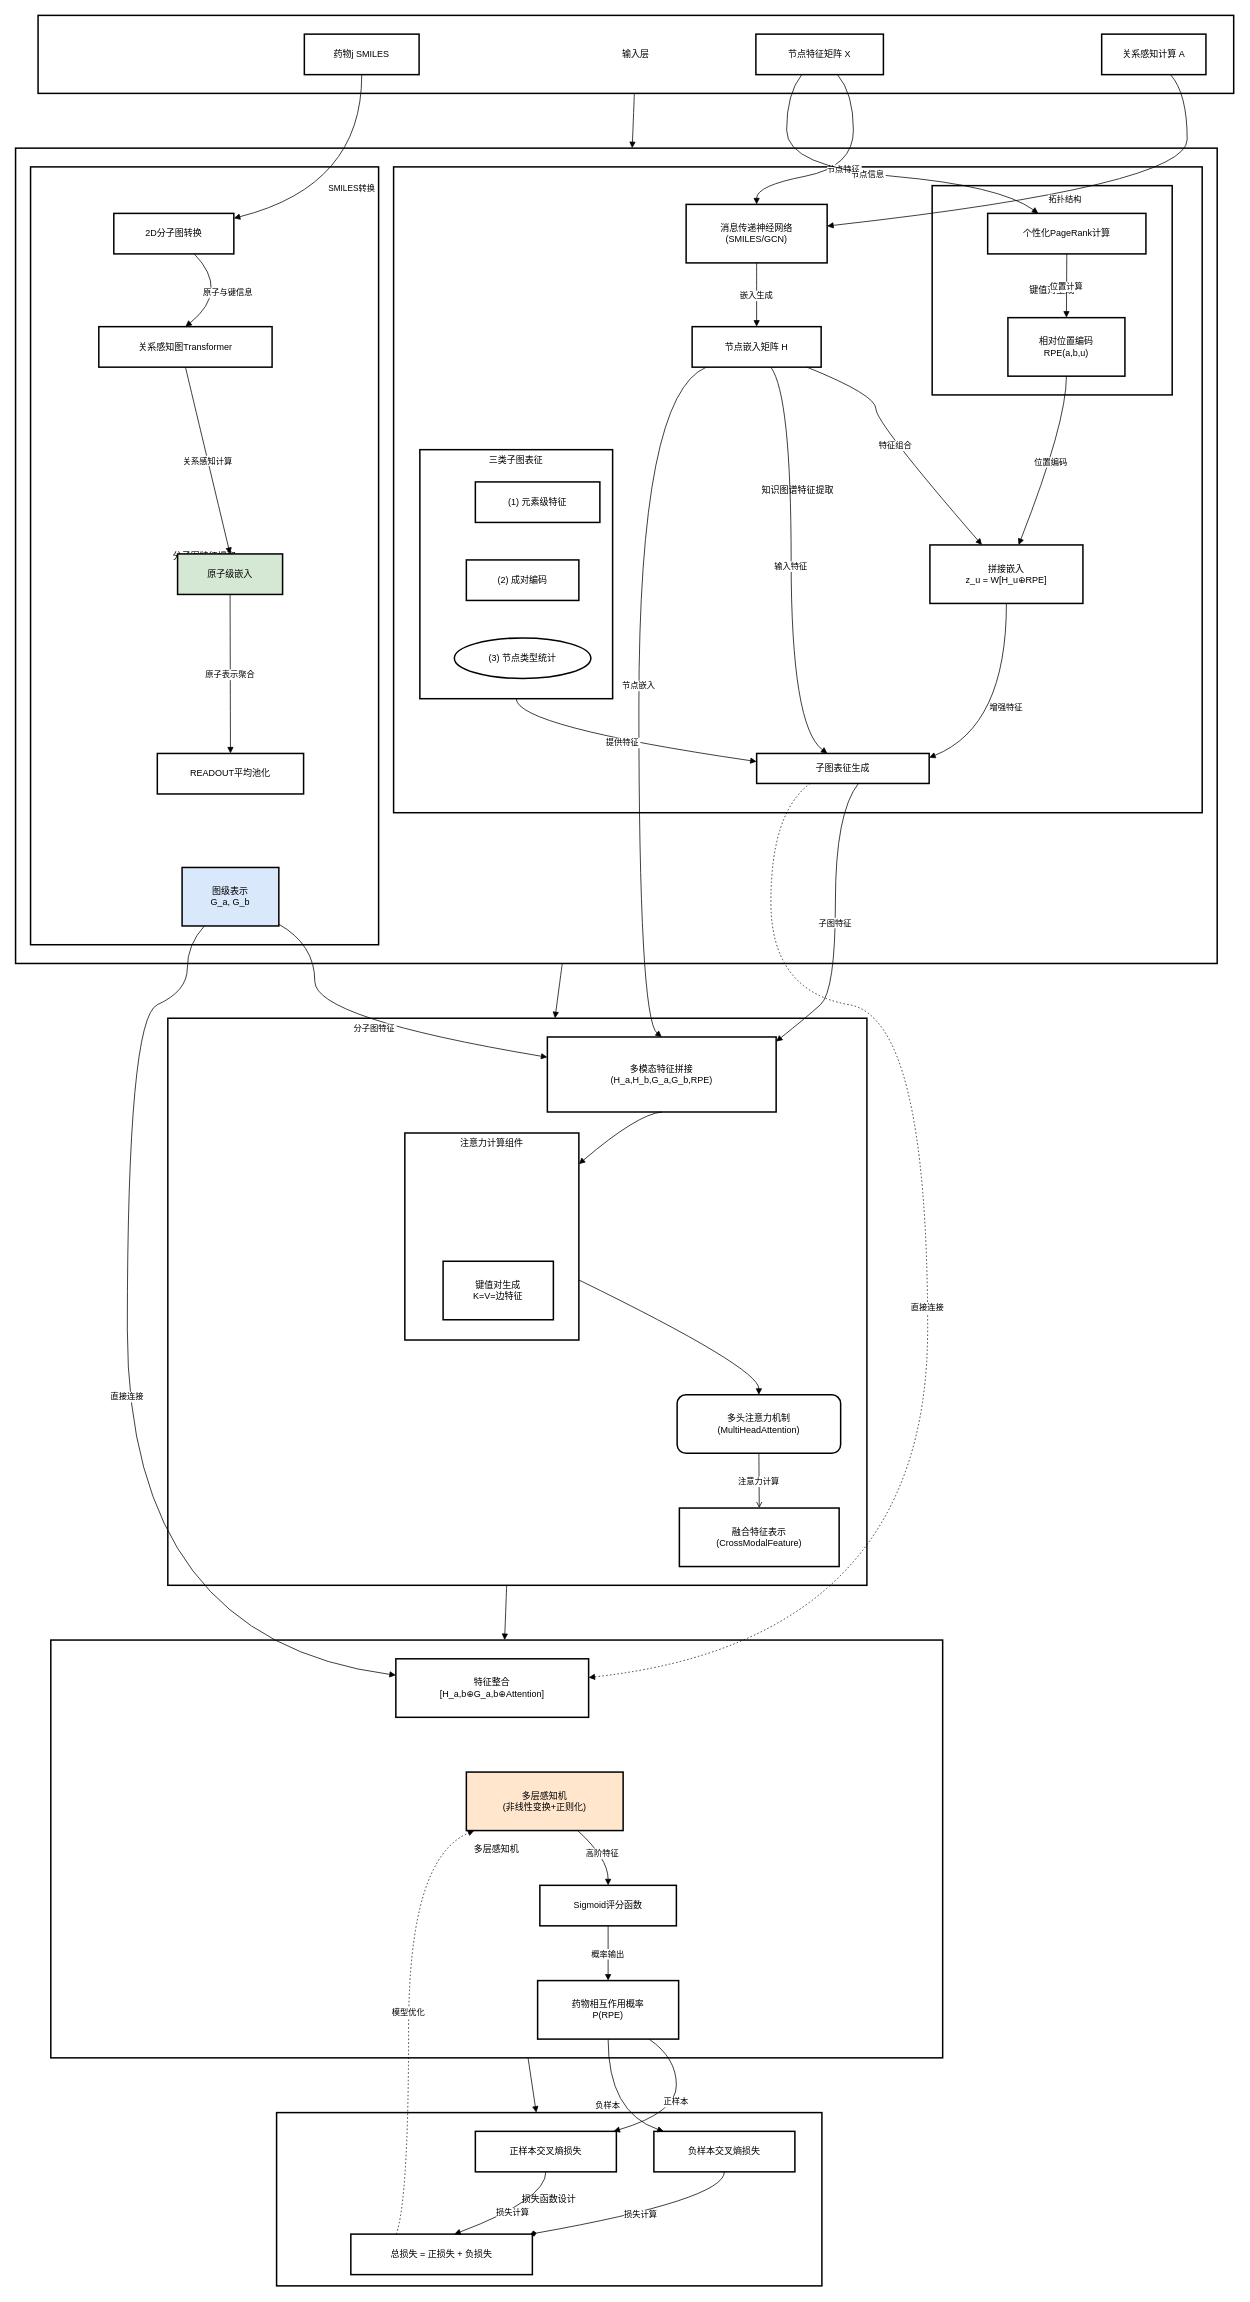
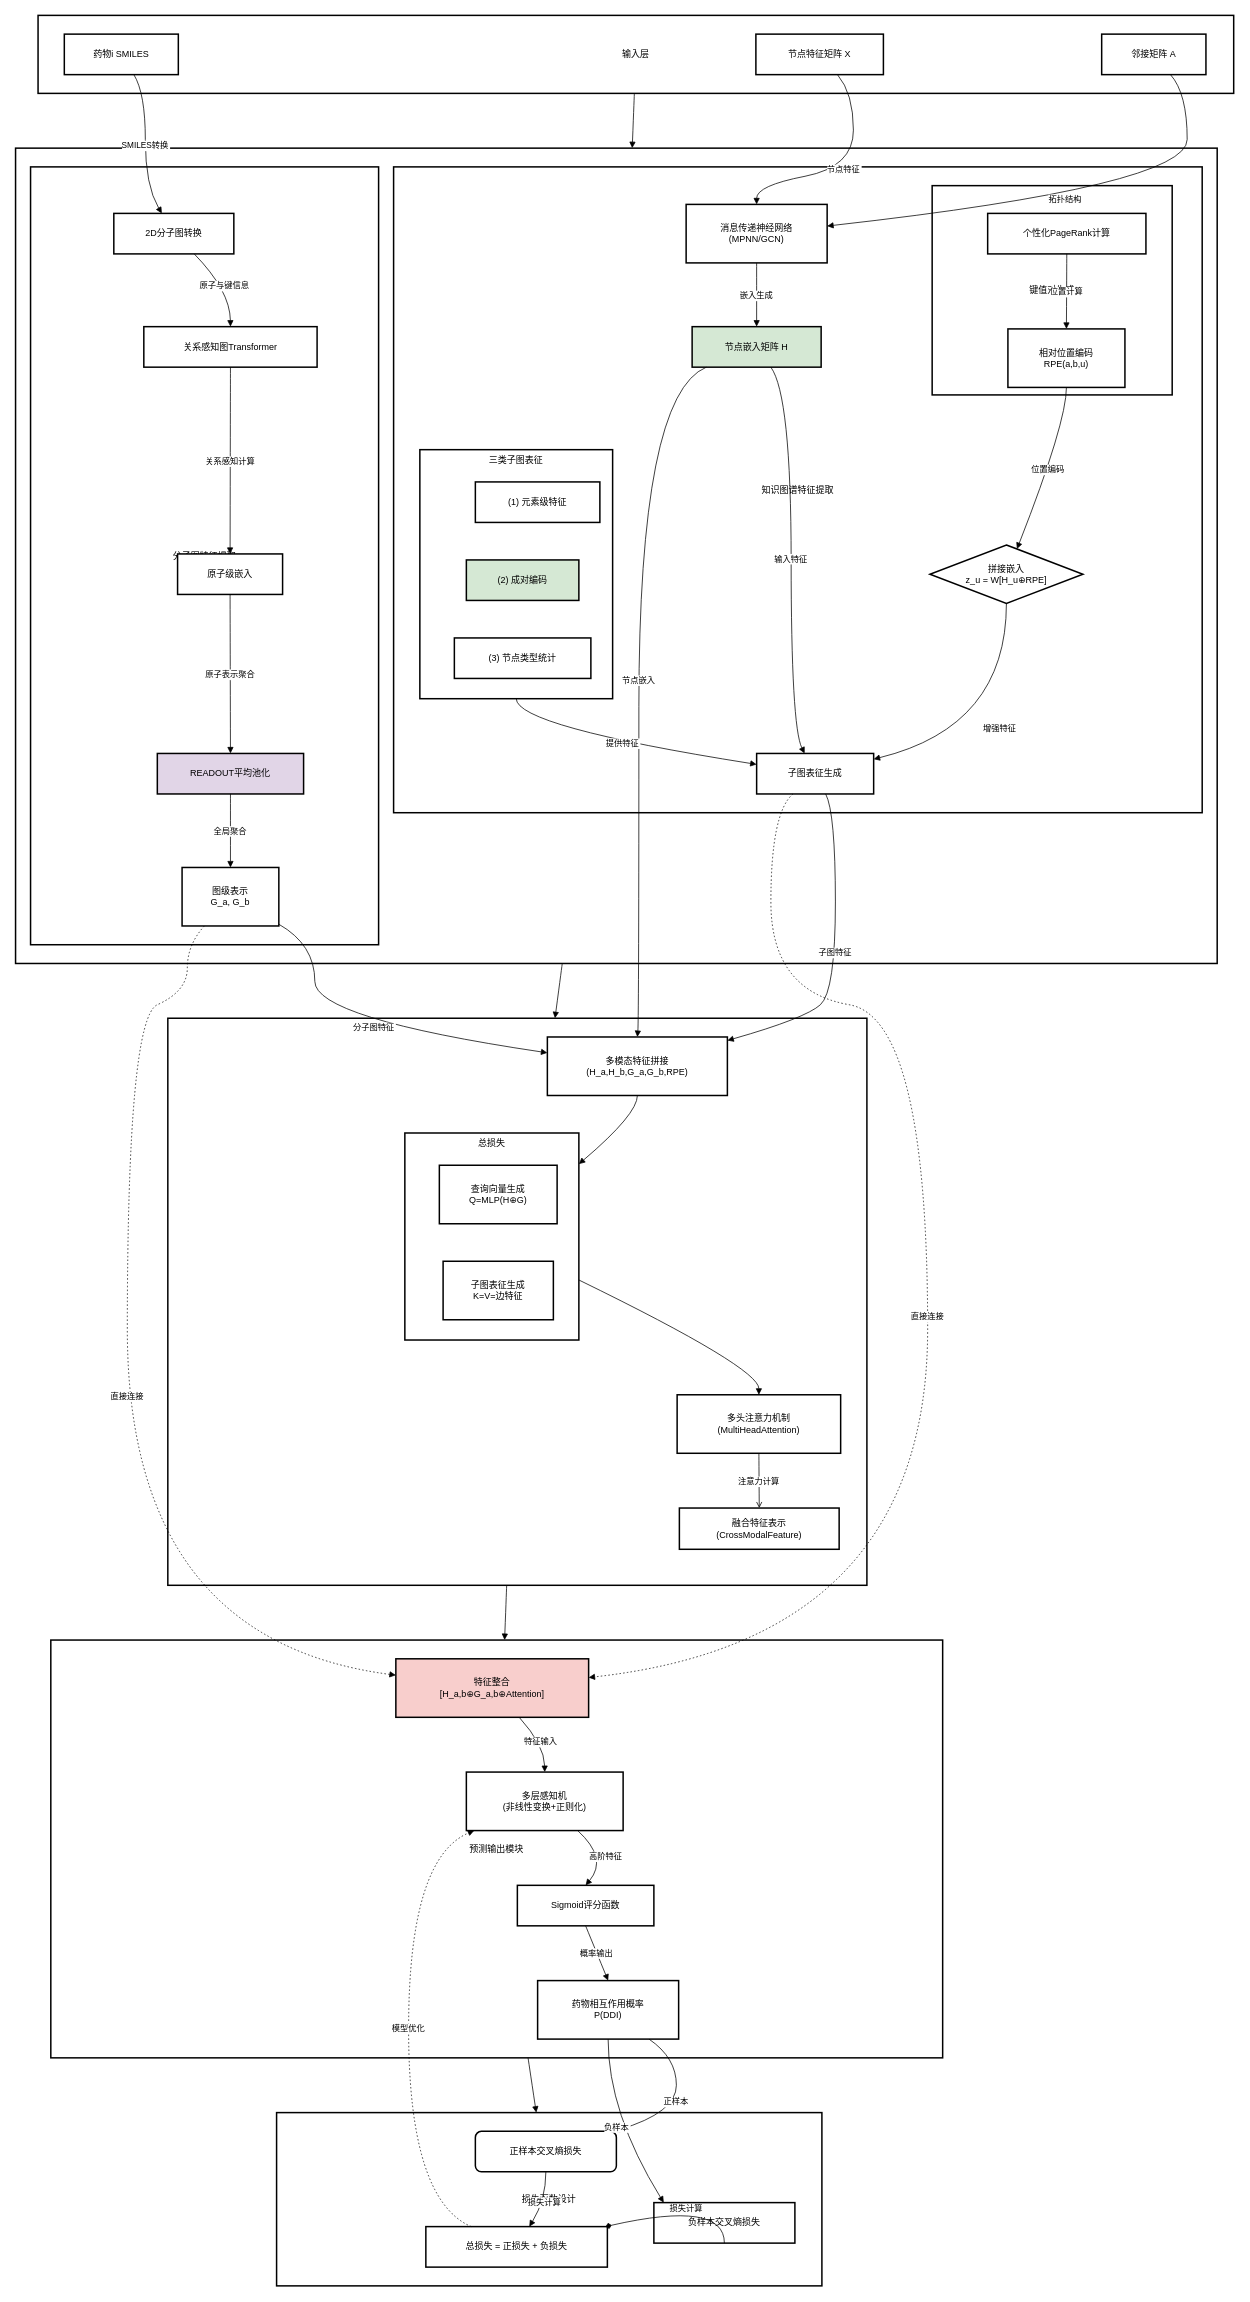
node "药物i SMILES": added
node "药物j SMILES": removed
node "关系感知计算 A": label "关系感知计算 A" -> "邻接矩阵 A"
edge "药物i SMILES" -> "2D分子图转换": added, label "SMILES转换"
edge "药物j SMILES" -> "2D分子图转换": removed, label "SMILES转换"
edge "节点特征矩阵 X" -> "个性化PageRank计算": removed, label "节点信息"
node "消息传递神经网络 (SMILES/GCN)": label "消息传递神经网络 (SMILES/GCN)" -> "消息传递神经网络 (MPNN/GCN)"
node "关系感知图Transformer": moved (185, 347) -> (230, 347)
node "节点嵌入矩阵 H": fillcolor #ffffff -> #d5e8d4
node "相对位置编码 RPE(a,b,u)": moved (1066, 347) -> (1066, 358)
edge "节点嵌入矩阵 H" -> "拼接嵌入 z_u = W[H_u⊕RPE]": removed, label "特征组合"
node "原子级嵌入": fillcolor #d5e8d4 -> #ffffff
node "拼接嵌入 z_u = W[H_u⊕RPE]": shape rectangle -> diamond
node "(2) 成对编码": fillcolor #ffffff -> #d5e8d4
node "(3) 节点类型统计": shape ellipse -> rectangle
node "子图表征生成": size 173x30 -> 117x41
node "READOUT平均池化": fillcolor #ffffff -> #e1d5e7
edge "READOUT平均池化" -> "图级表示 G_a, G_b": added, label "全局聚合"
node "图级表示 G_a, G_b": fillcolor #dae8fc -> #ffffff
node "多模态特征拼接 (H_a,H_b,G_a,G_b,RPE)": size 229x75 -> 180x59
node "注意力计算组件": label "注意力计算组件" -> "总损失"
edge "图级表示 G_a, G_b" -> "特征整合 [H_a,b⊕G_a,b⊕Attention]": style solid -> dashed
node "查询向量生成 Q=MLP(H⊕G)": added
node "键值对生成 K=V=边特征": label "键值对生成 K=V=边特征" -> "子图表征生成 K=V=边特征"
node "多头注意力机制 (MultiHeadAttention)": shape rounded rectangle -> rectangle
node "融合特征表示 (CrossModalFeature)": size 160x59 -> 160x41
node "特征整合 [H_a,b⊕G_a,b⊕Attention]": fillcolor #ffffff -> #f8cecc
edge "特征整合 [H_a,b⊕G_a,b⊕Attention]" -> "多层感知机 (非线性变换+正则化)": added, label "特征输入"
node "多层感知机 (非线性变换+正则化)": fillcolor #ffe6cc -> #ffffff
node "多层感知机": label "多层感知机" -> "预测输出模块"
node "Sigmoid评分函数": moved (608, 1905) -> (585, 1905)
node "药物相互作用概率 P(RPE)": label "药物相互作用概率 P(RPE)" -> "药物相互作用概率 P(DDI)"
node "正样本交叉熵损失": shape rectangle -> rounded rectangle
node "负样本交叉熵损失": moved (724, 2151) -> (724, 2223)
node "总损失 = 正损失 + 负损失": moved (441, 2254) -> (516, 2247)
